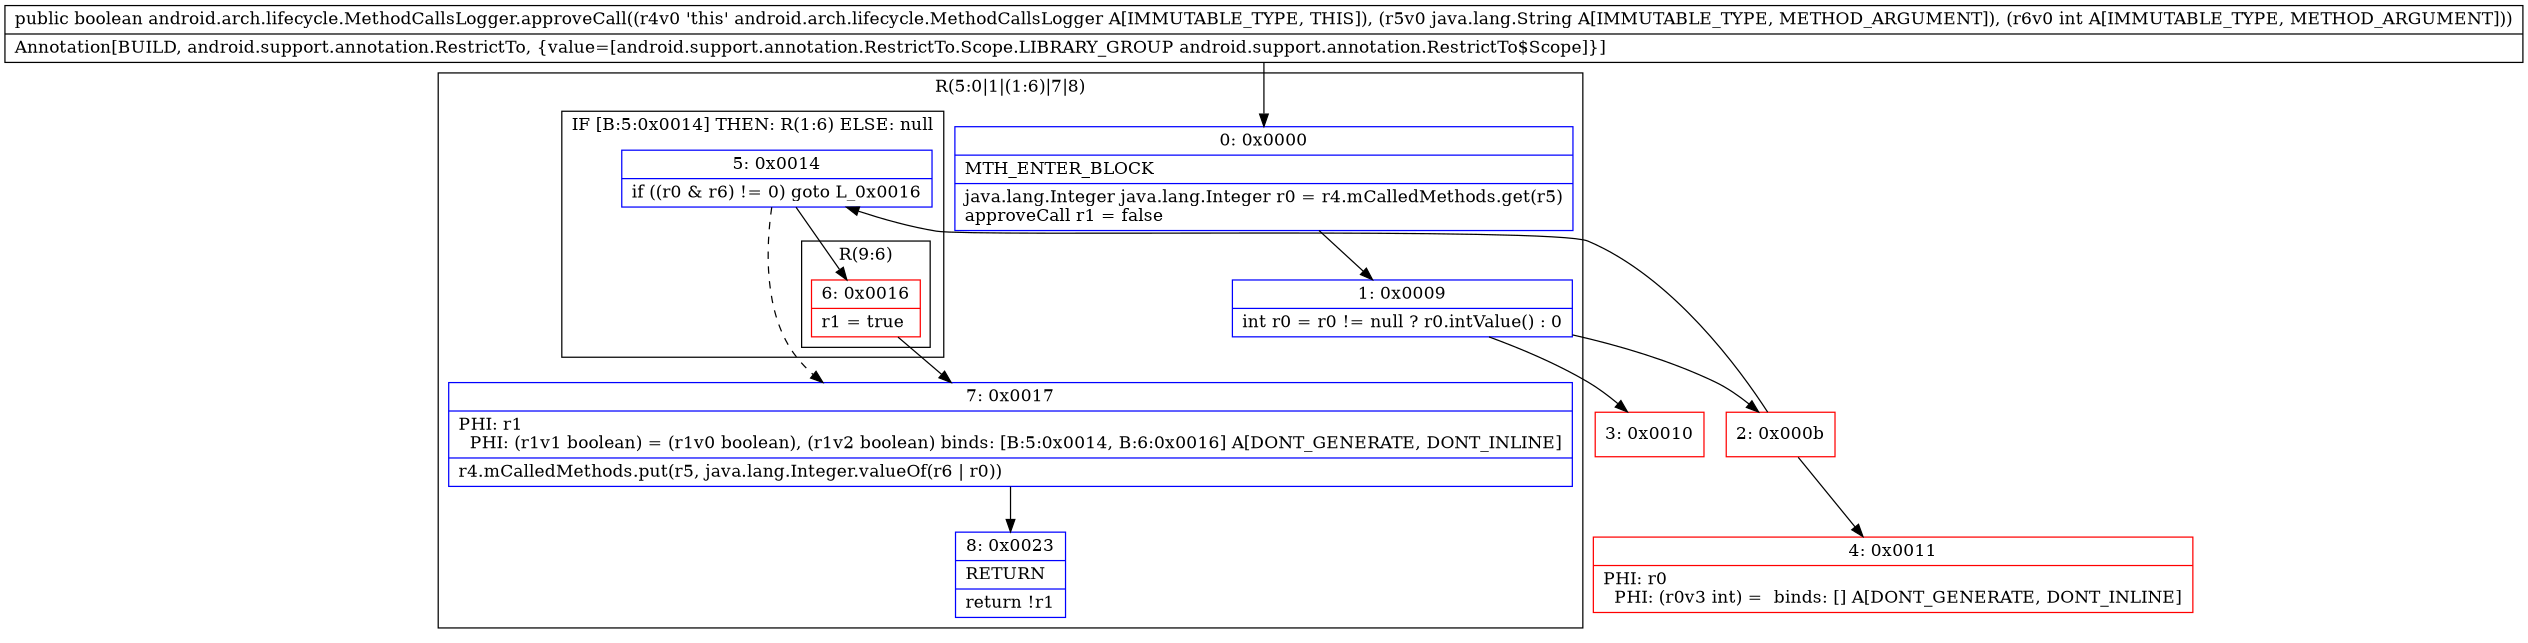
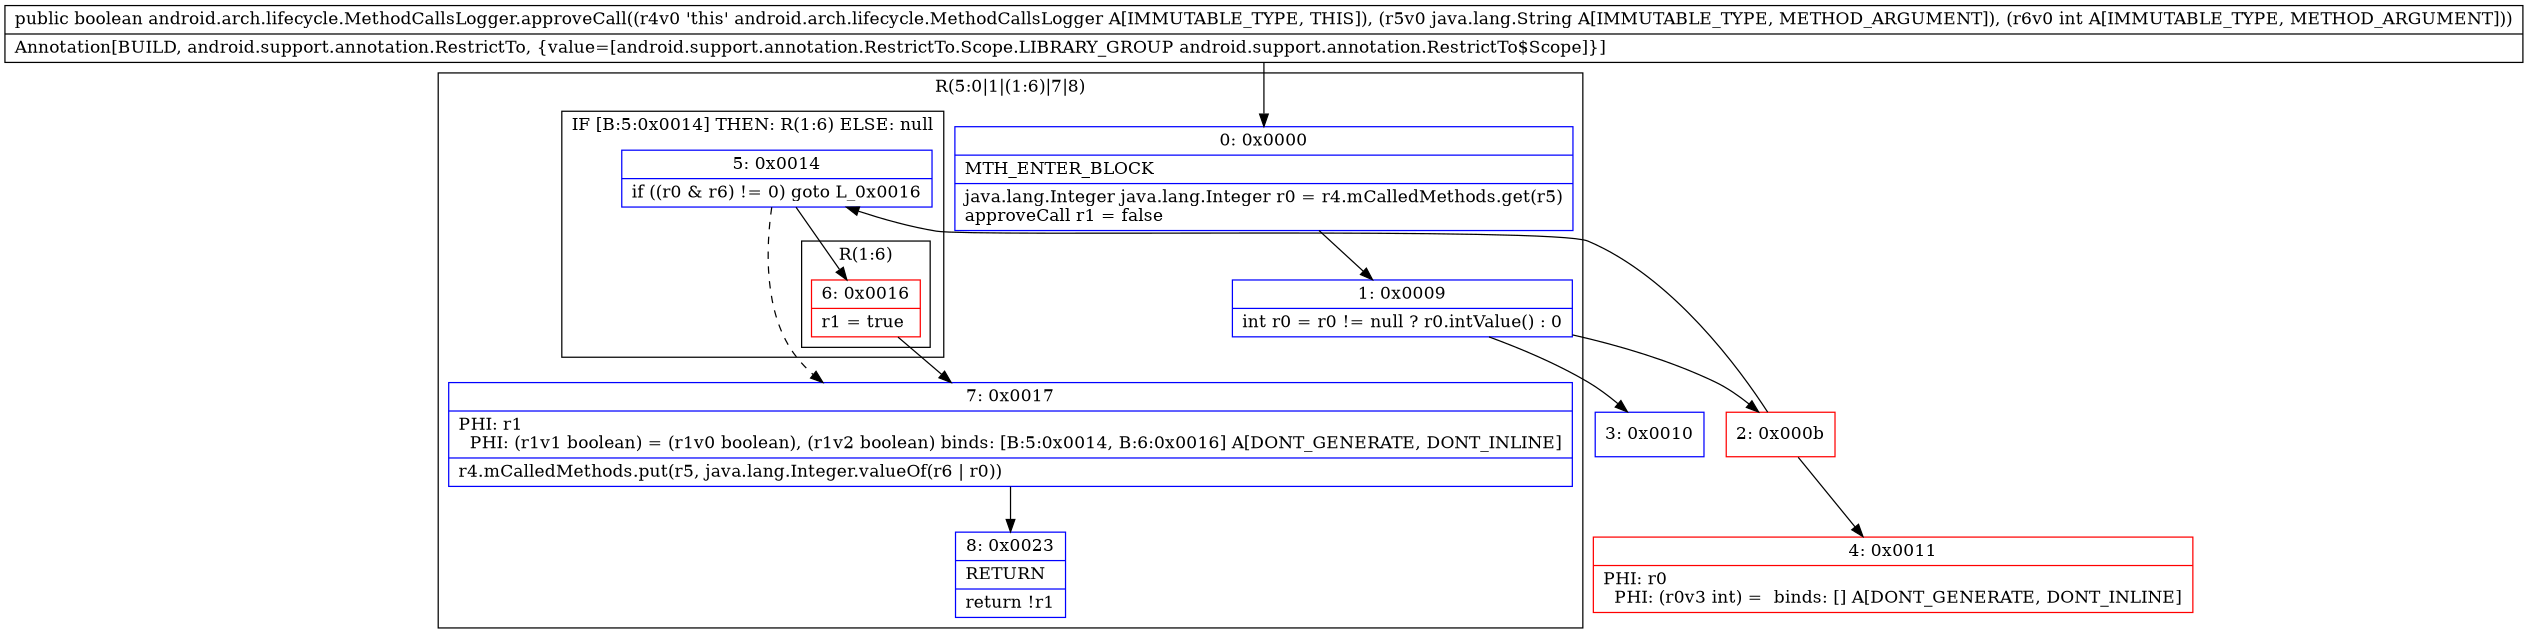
cluster "R(9:6)": label "R(9:6)" -> "R(1:6)"
node "3: 0x0010": color red -> blue
